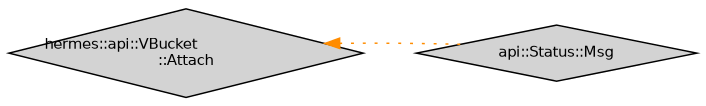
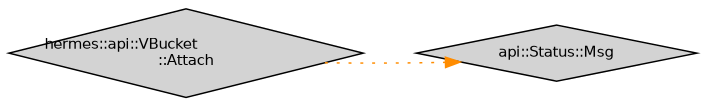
edge "api::Status::Msg" -> "hermes::api::VBucket ::Attach": reversed
